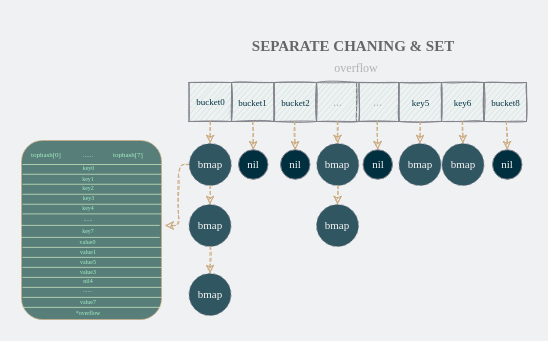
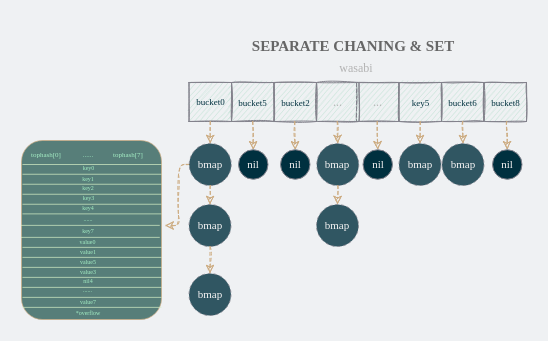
node "overflow": label "overflow" -> "wasabi"
node "bucket1": label "bucket1" -> "bucket5"
node "key6": label "key6" -> "bucket6"
